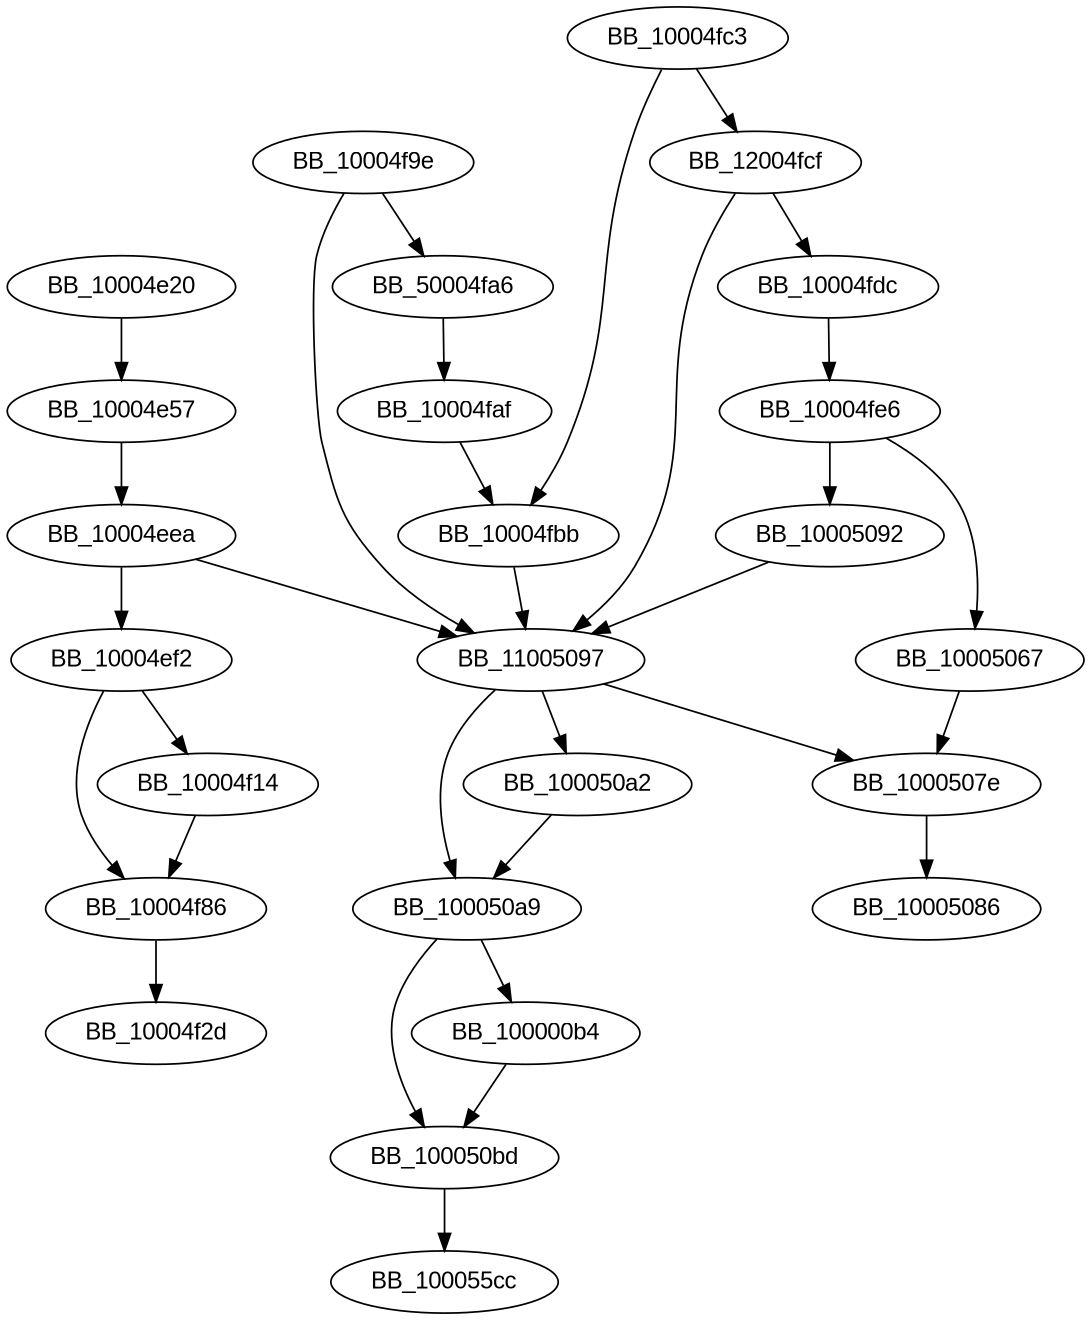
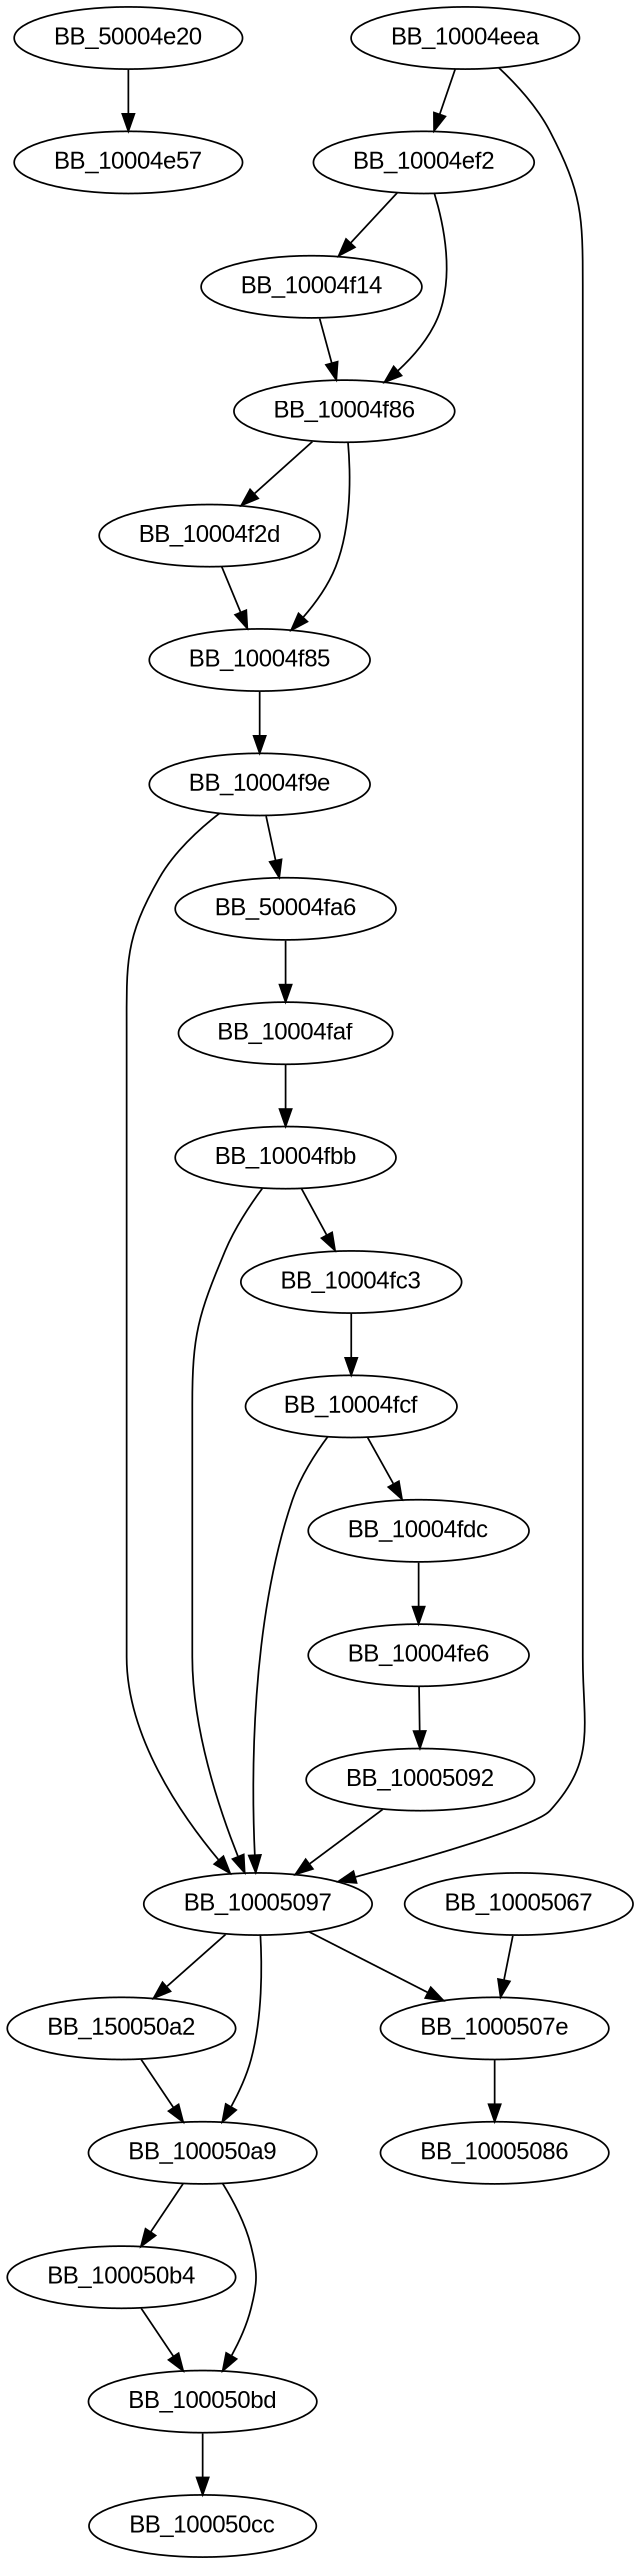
node "BB_12004fcf": label "BB_12004fcf" -> "BB_10004fcf"
edge "BB_10004fc3" -> "BB_10004fbb": reversed
node "BB_10004e20": label "BB_10004e20" -> "BB_50004e20"
edge "BB_10004e57" -> "BB_10004eea": removed
edge "BB_10004fe6" -> "BB_10005067": removed
node "BB_10004f85": added
node "BB_11005097": label "BB_11005097" -> "BB_10005097"
node "BB_100050a2": label "BB_100050a2" -> "BB_150050a2"
node "BB_100000b4": label "BB_100000b4" -> "BB_100050b4"
node "BB_100055cc": label "BB_100055cc" -> "BB_100050cc"
